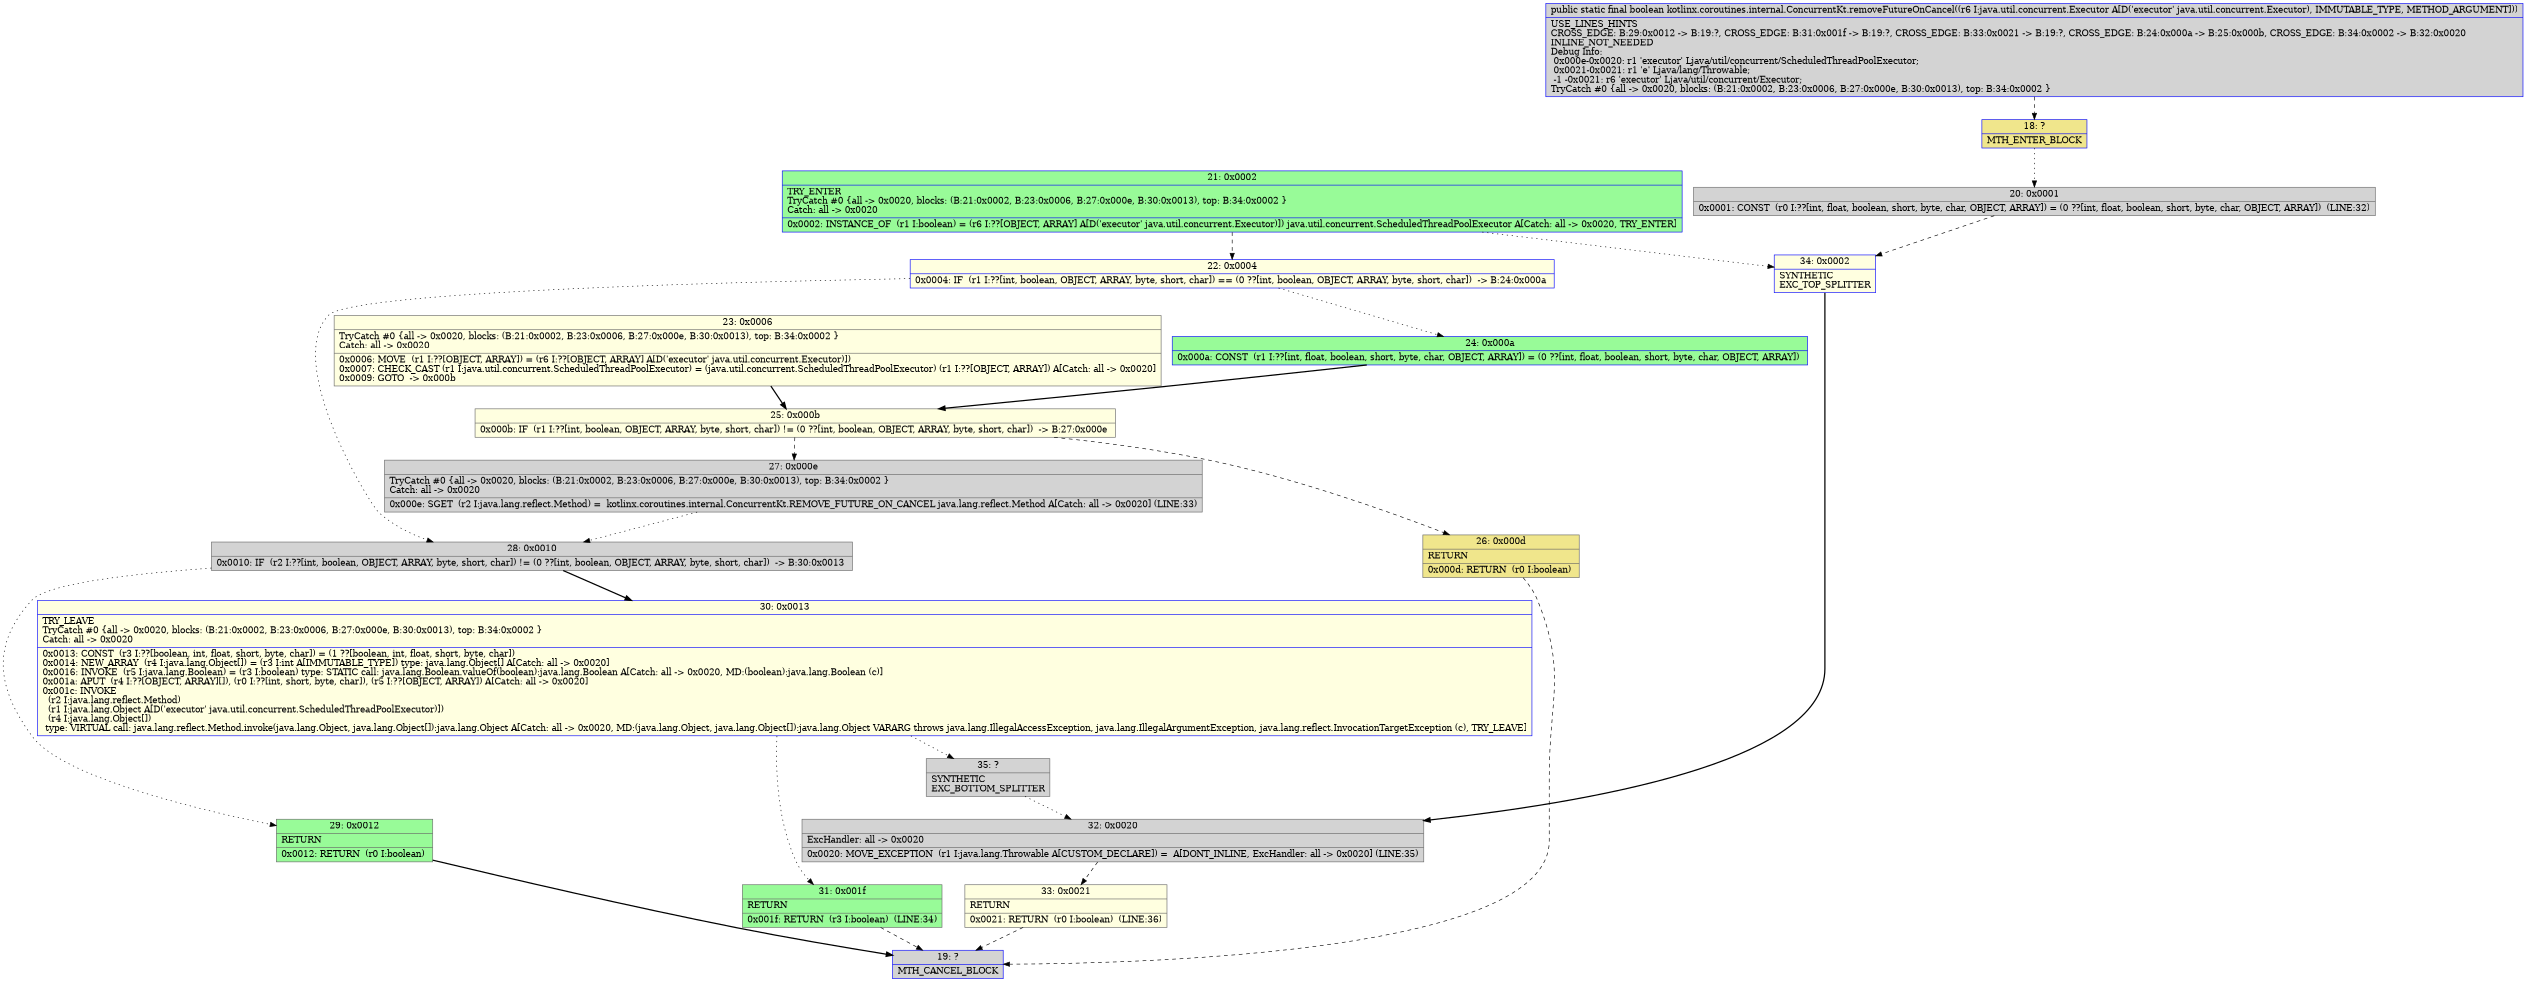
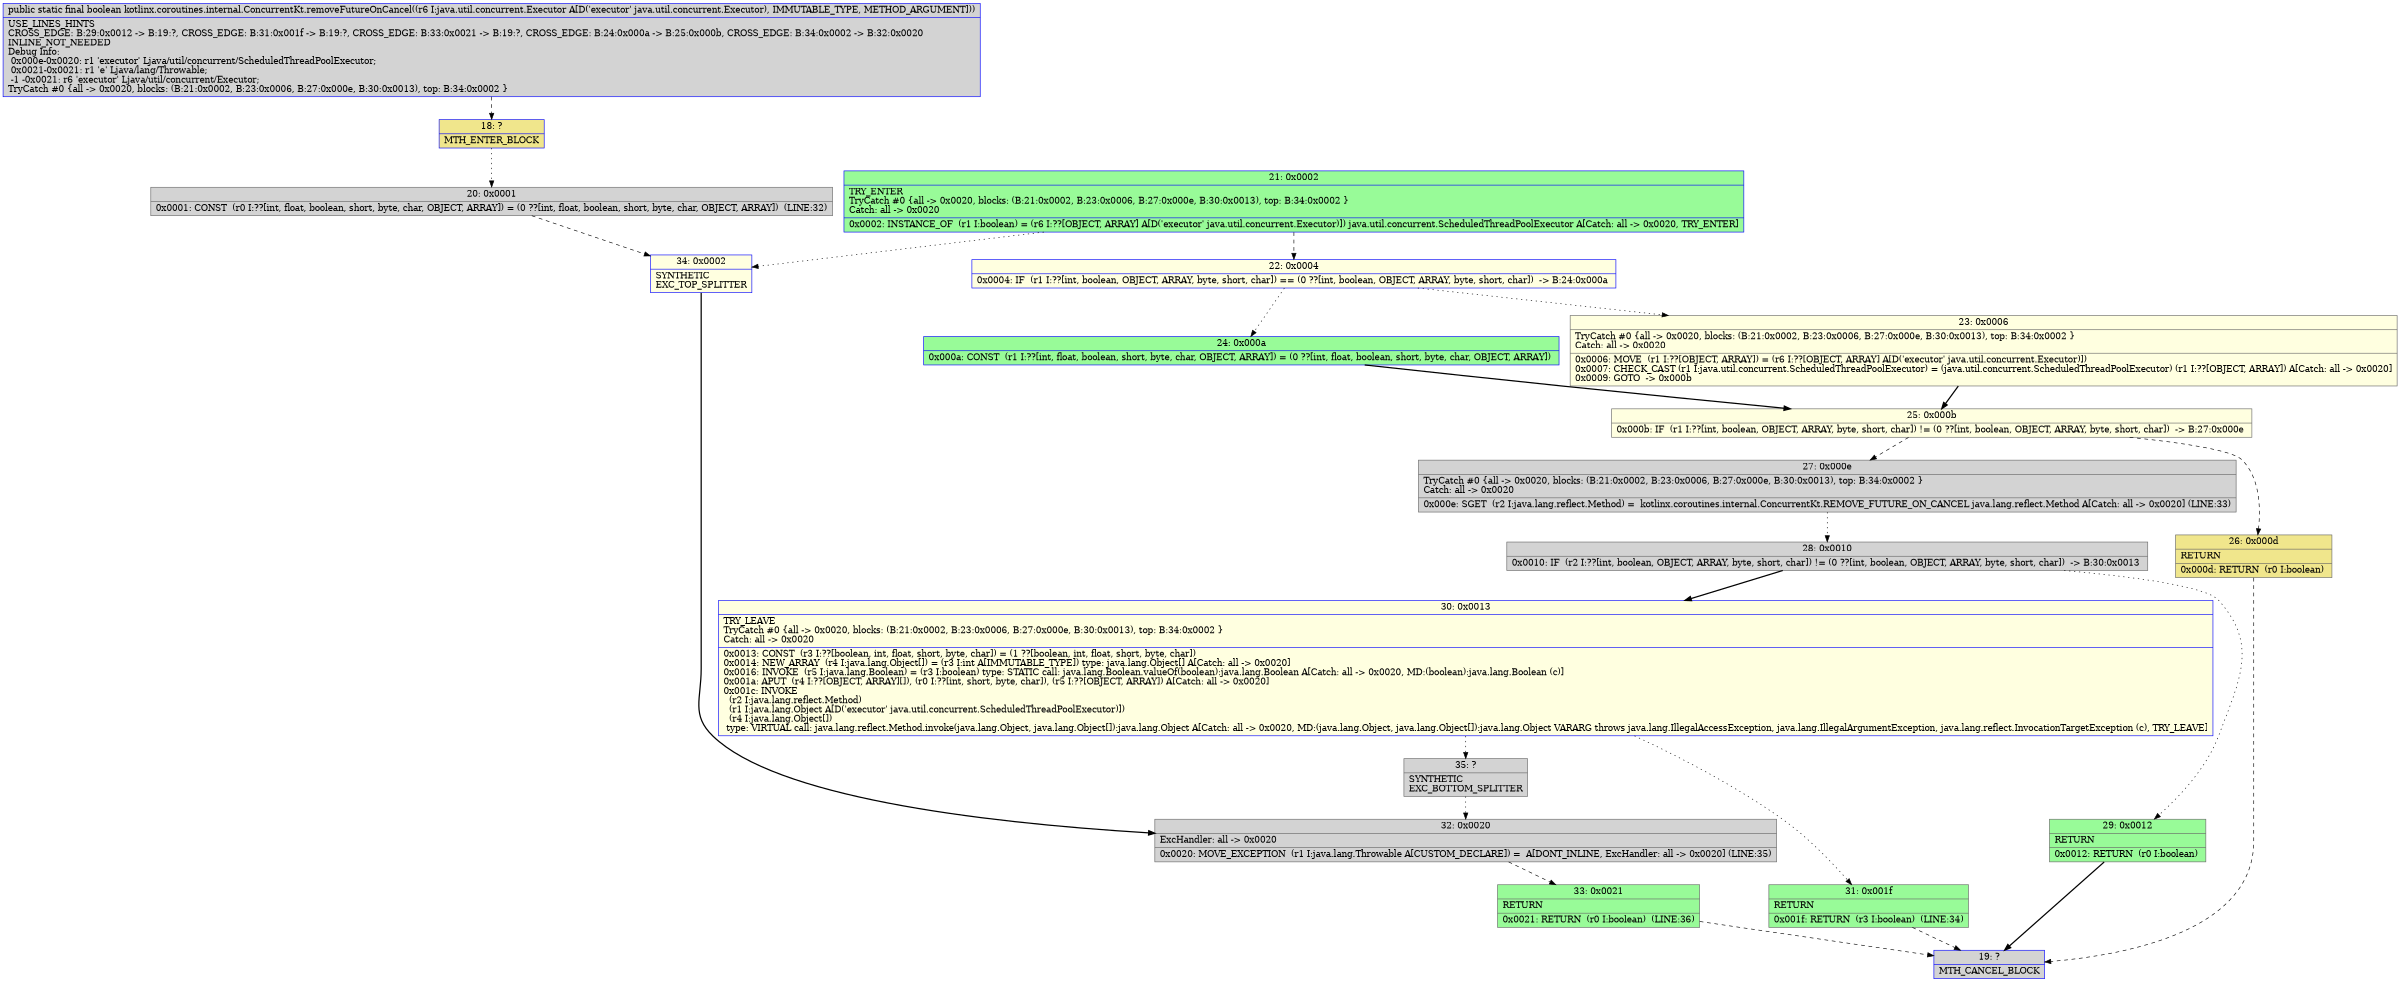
edge "22: 0x0004" -> "28: 0x0010": now "22: 0x0004" -> "23: 0x0006"
node "33: 0x0021": fillcolor lightyellow -> palegreen
